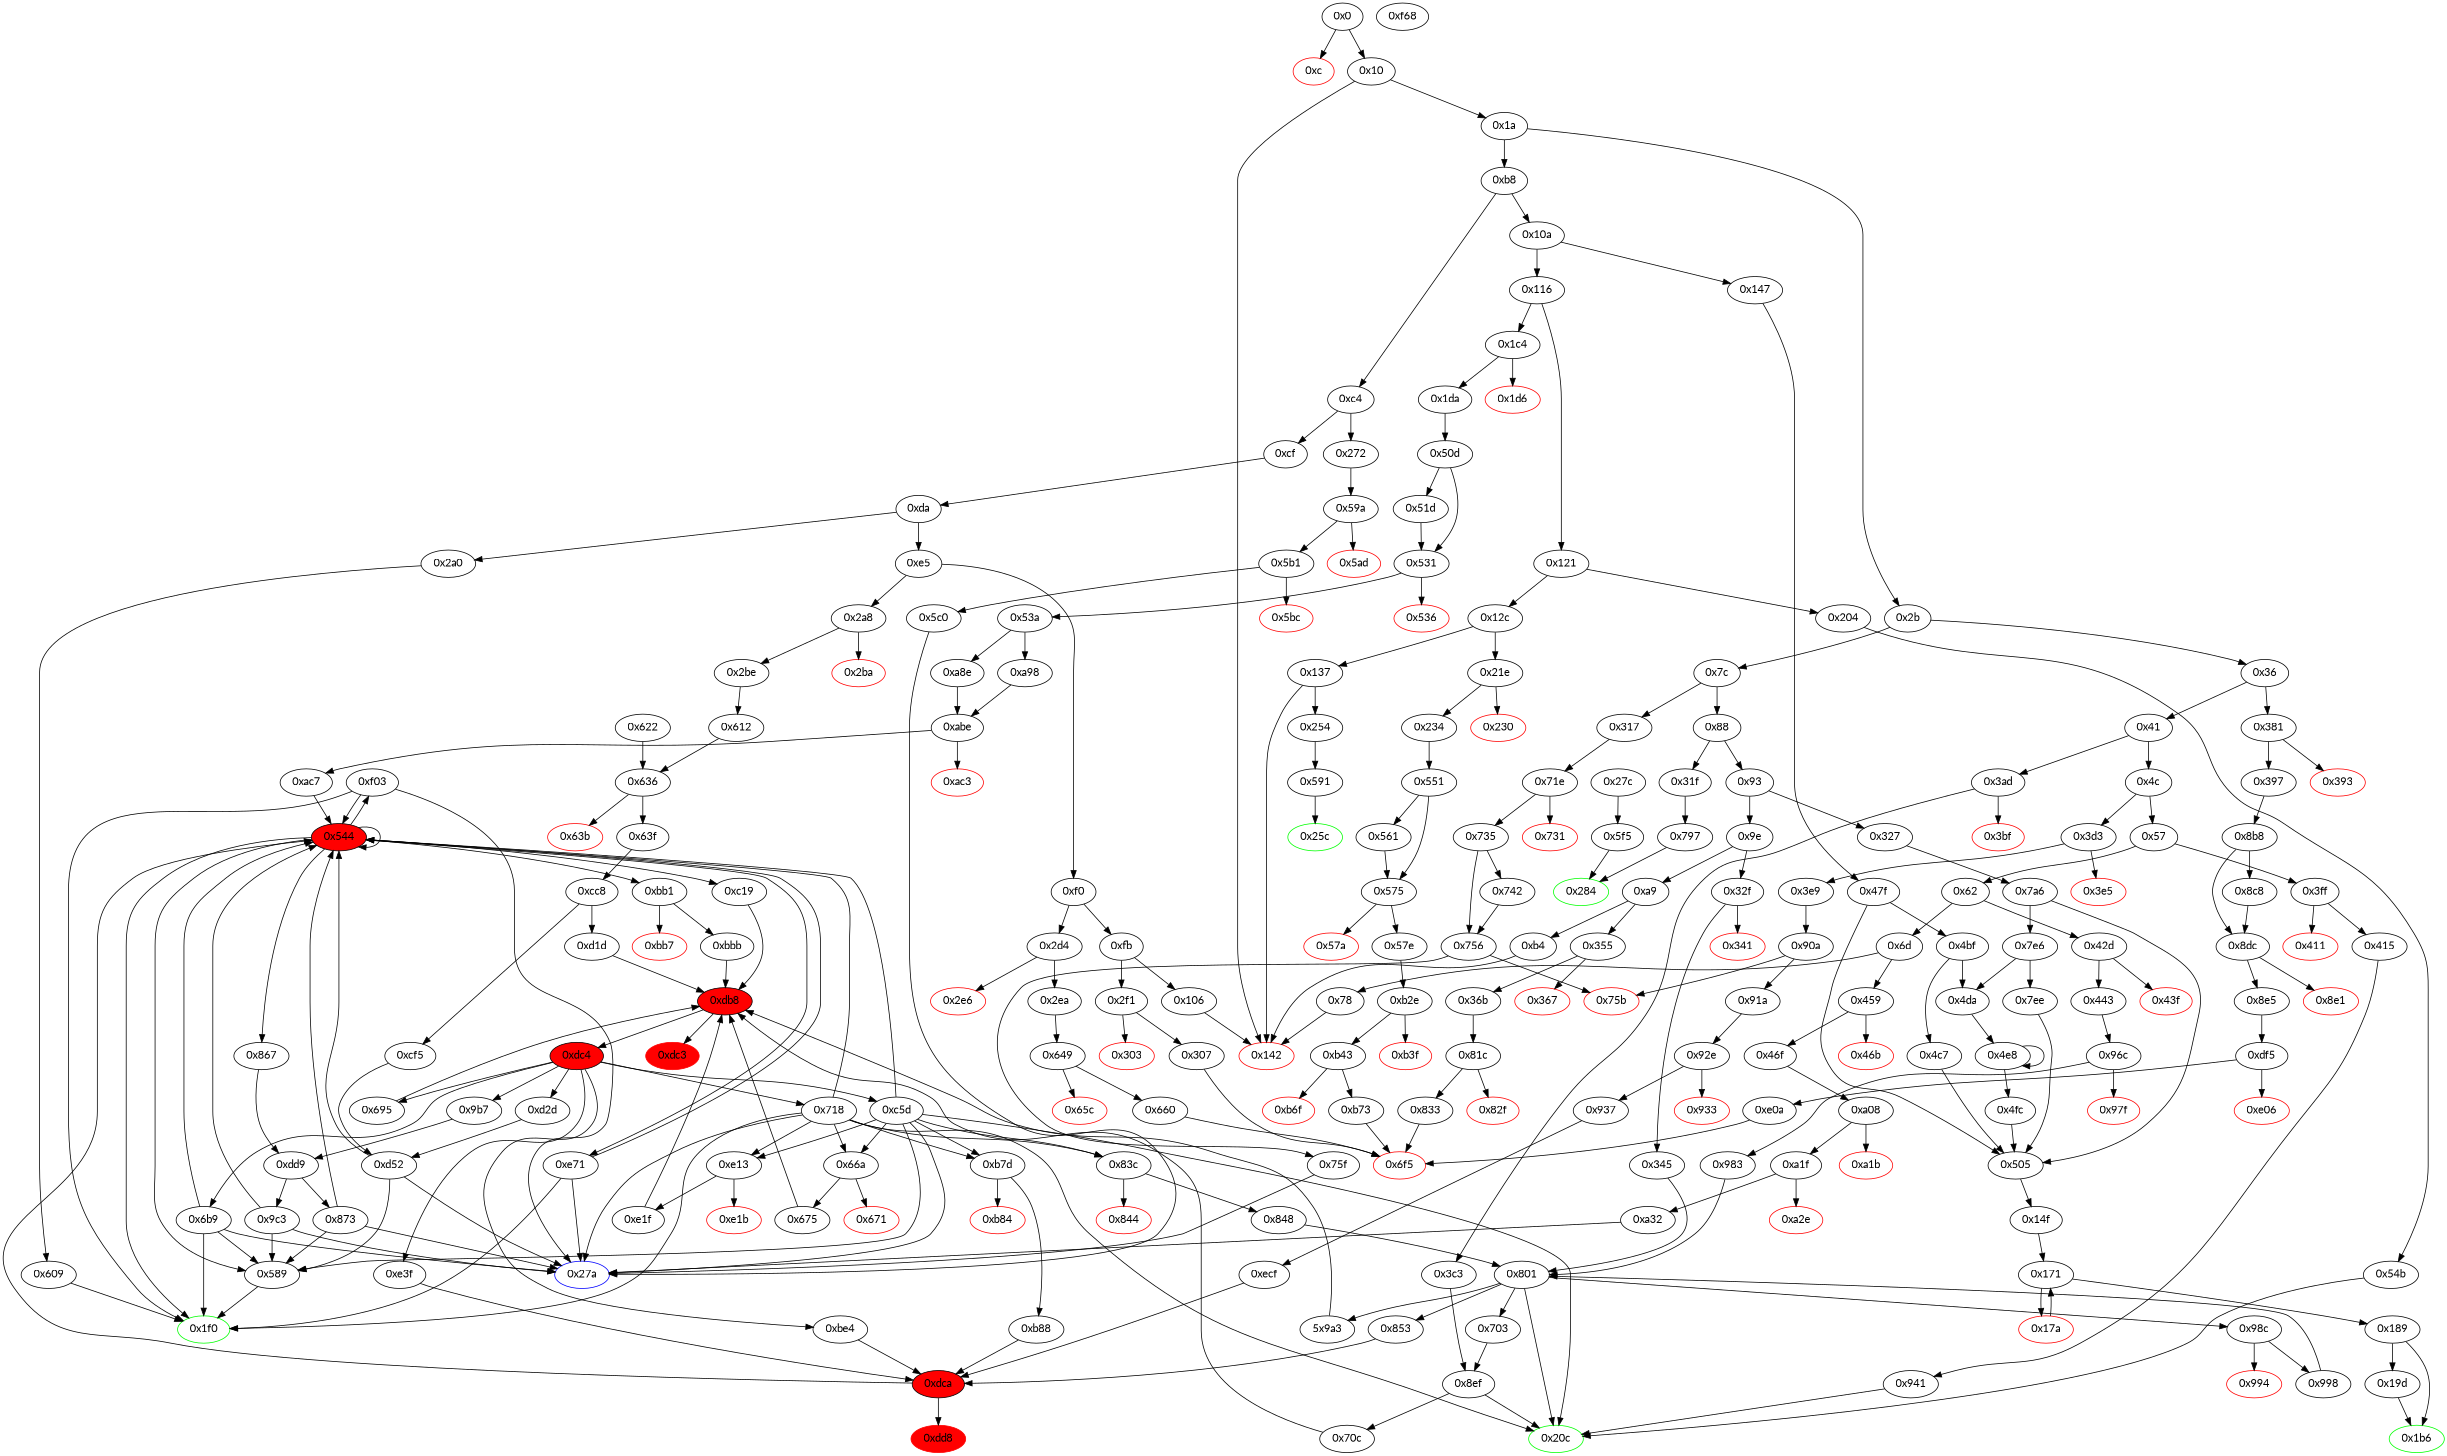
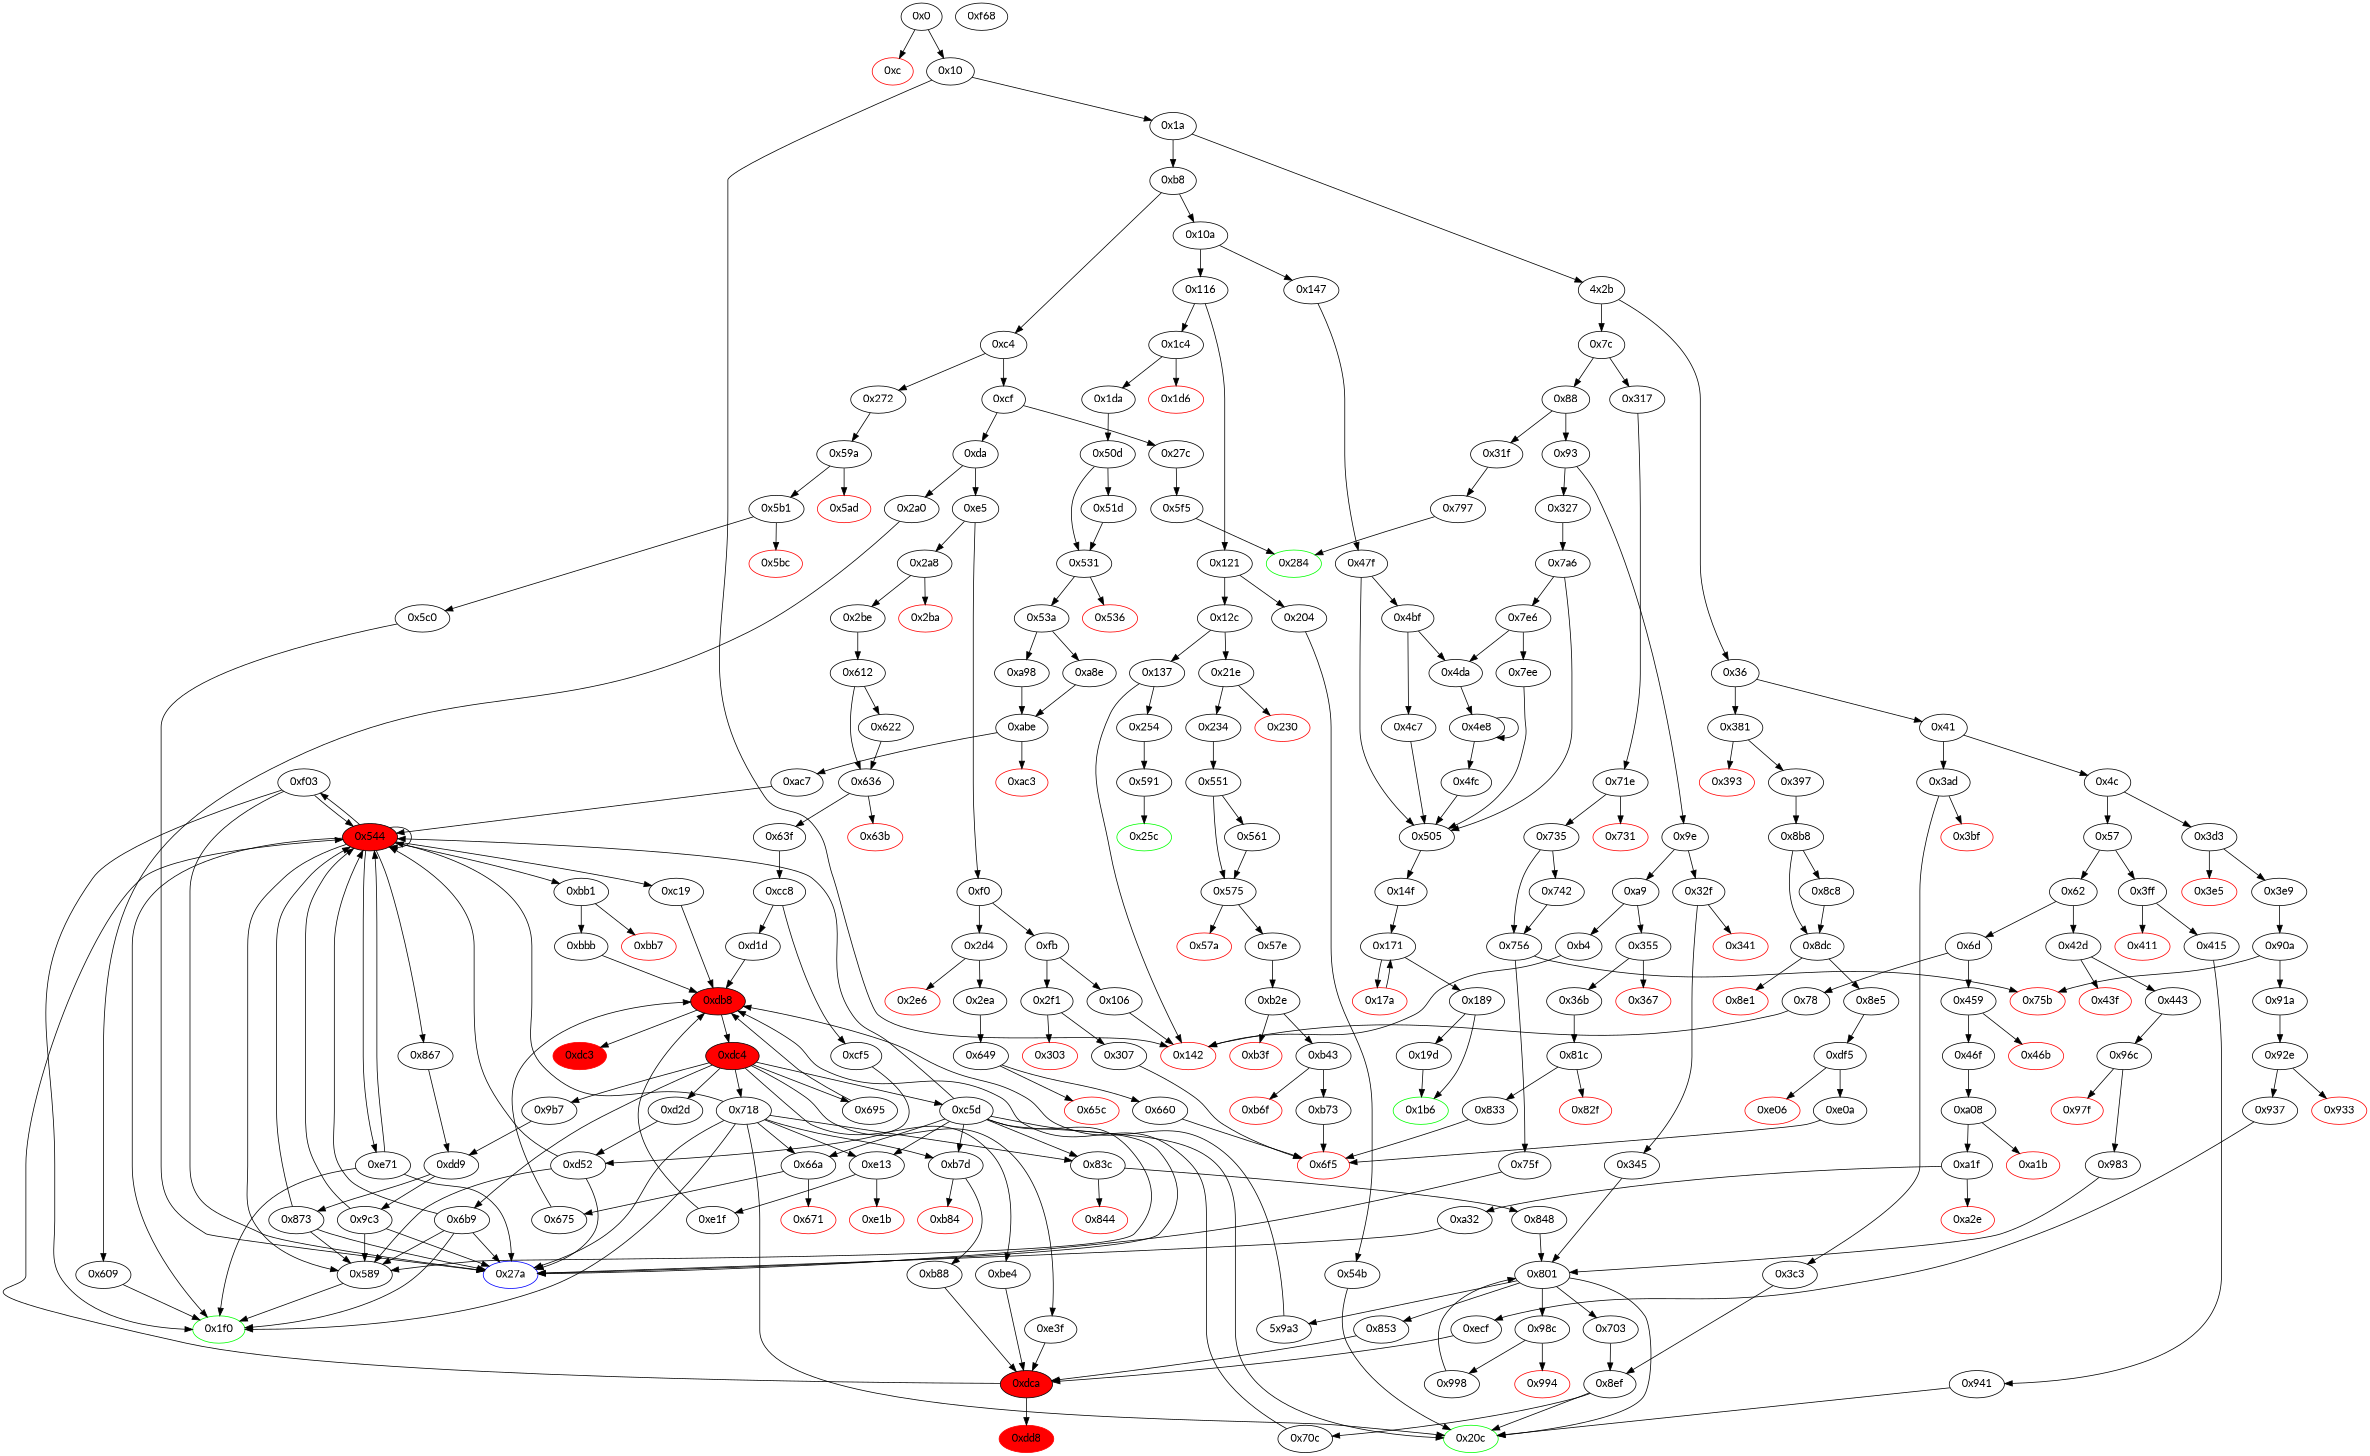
edge "0xcf" -> "0x27c": added
node "0x2b": label "0x2b" -> "4x2b"
edge "0x612" -> "0x622": added
